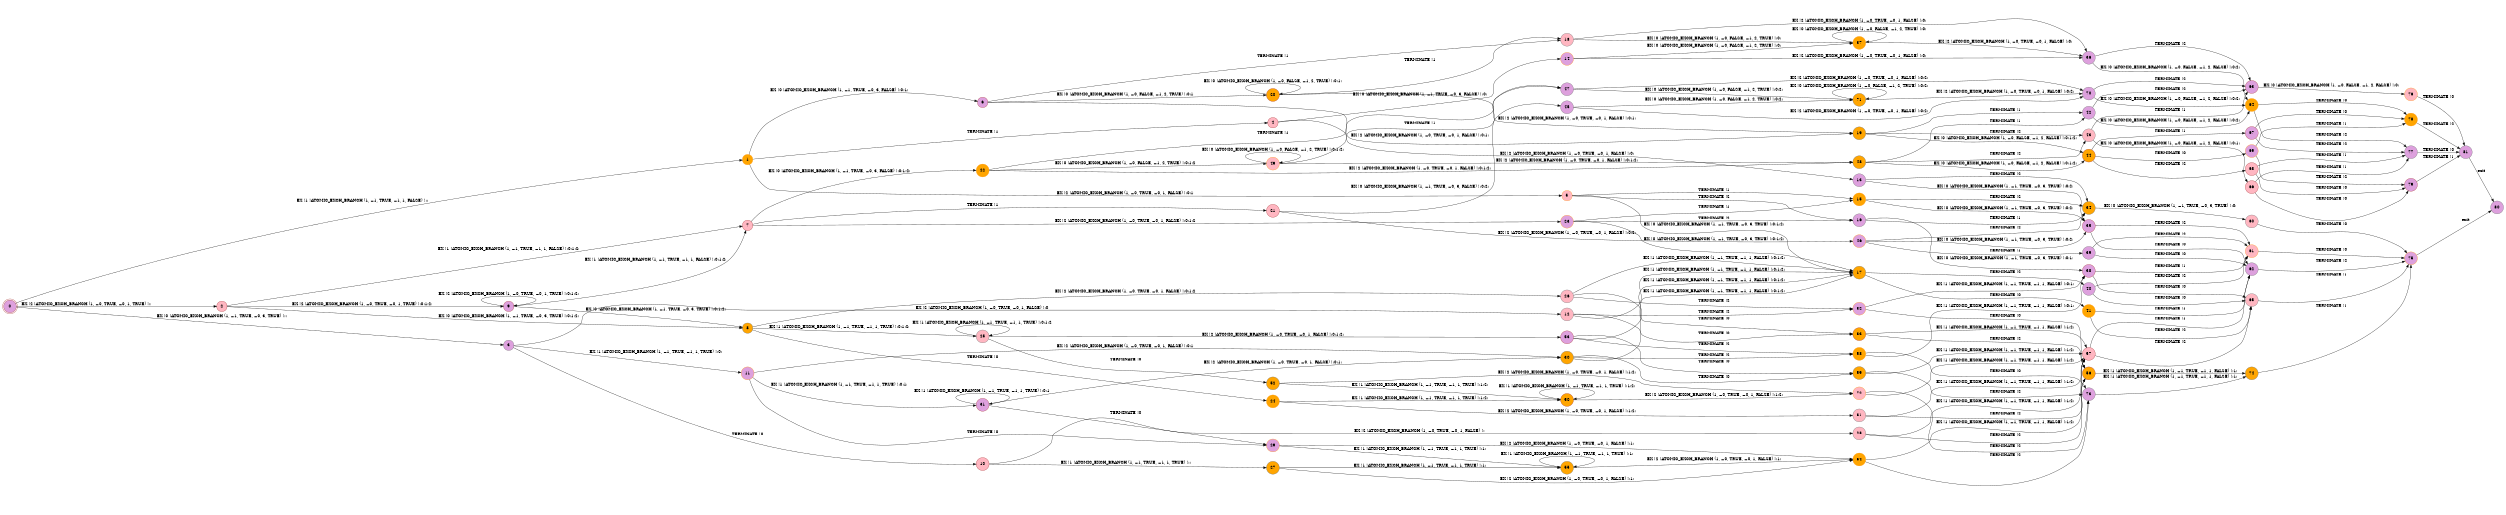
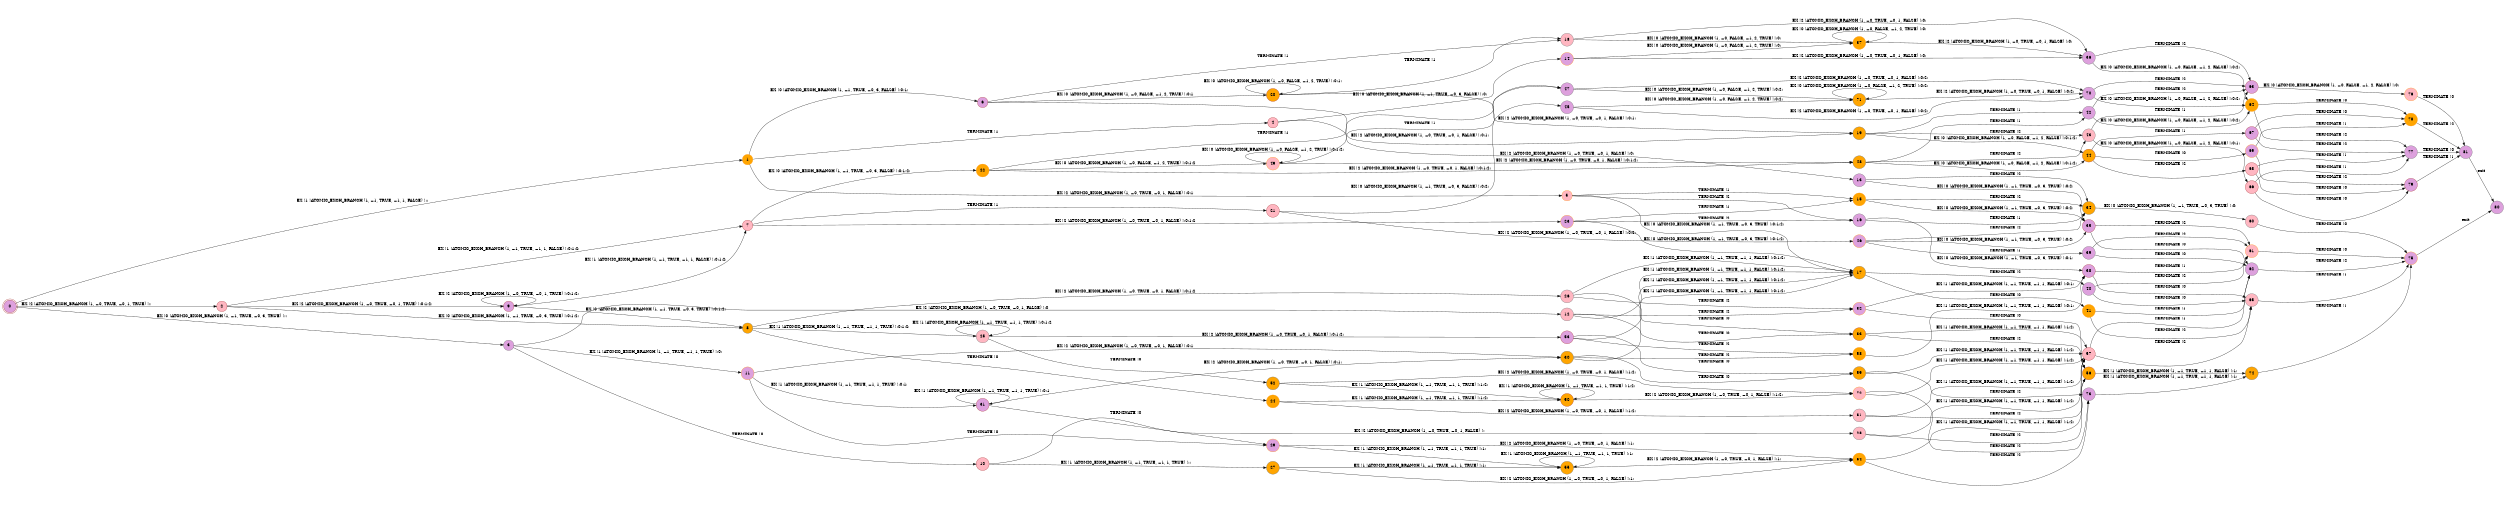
edge "58" -> "73": removed, label "TERMINATE !0"
